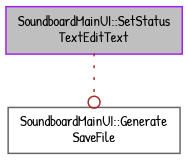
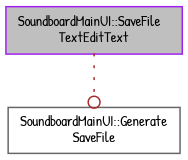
node "SoundboardMainUI::SetStatus TextEditText": label "SoundboardMainUI::SetStatus TextEditText" -> "SoundboardMainUI::SaveFile TextEditText"
